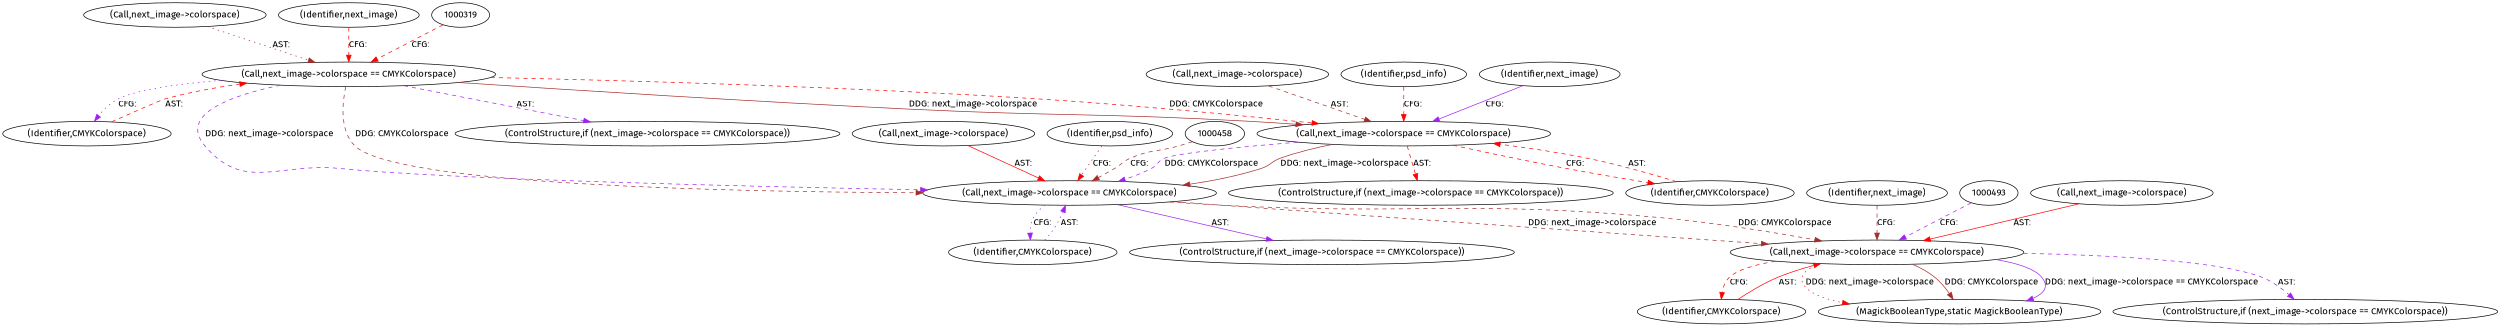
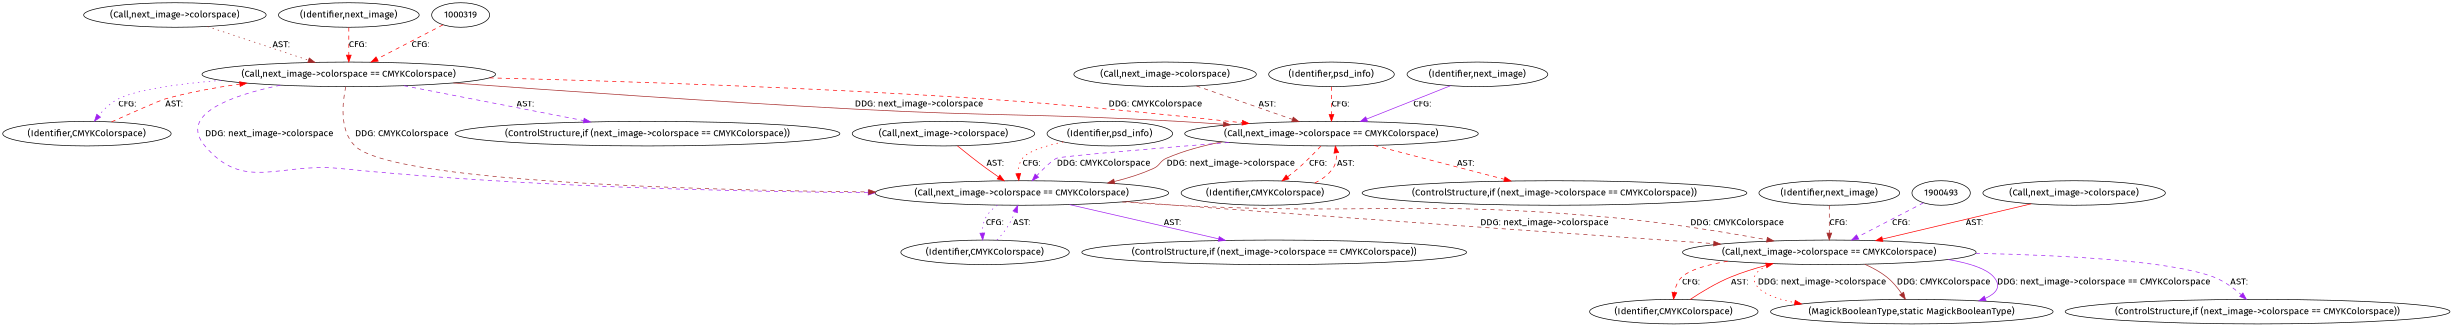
node "1000458": removed
node "1000493": label "1000493" -> "1900493"
